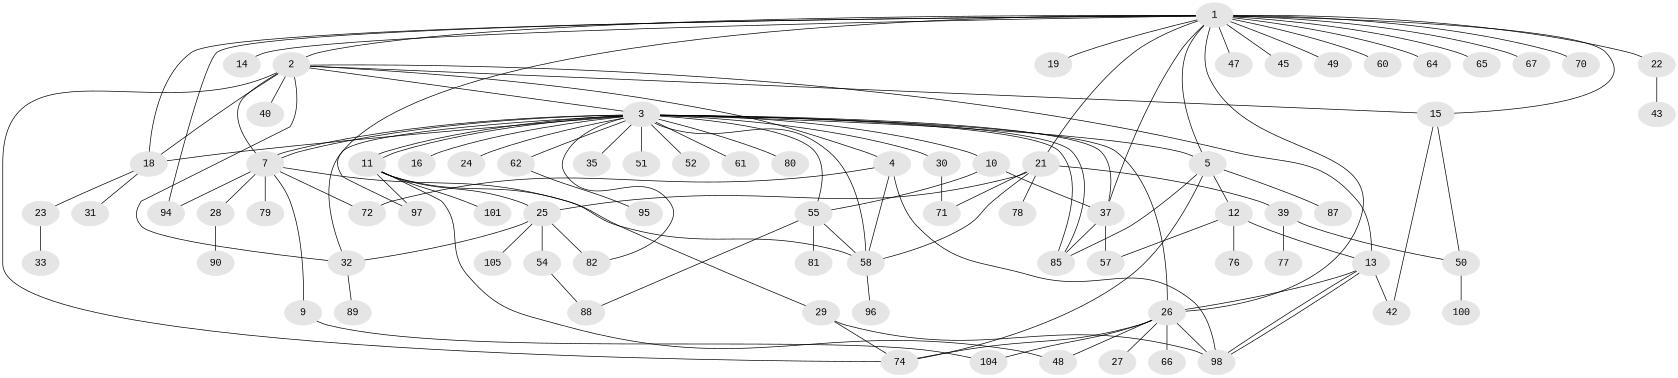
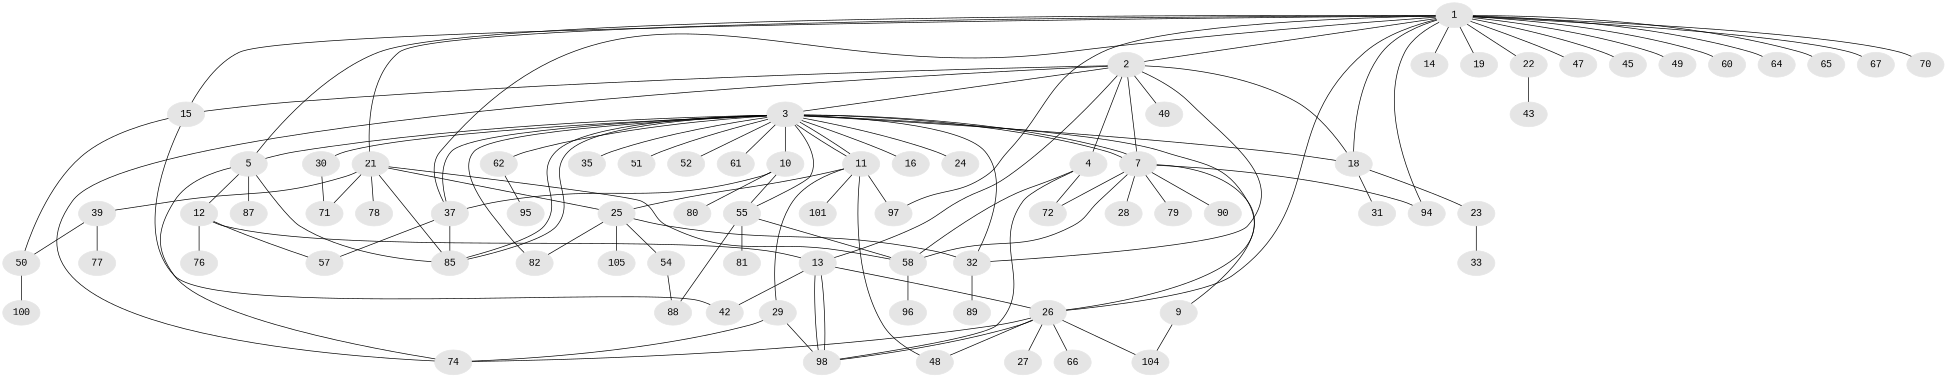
edge "3" -- "80": now "10" -- "80"
edge "3" -- "58": removed
edge "21" -- "85": added
edge "28" -- "90": now "7" -- "90"
